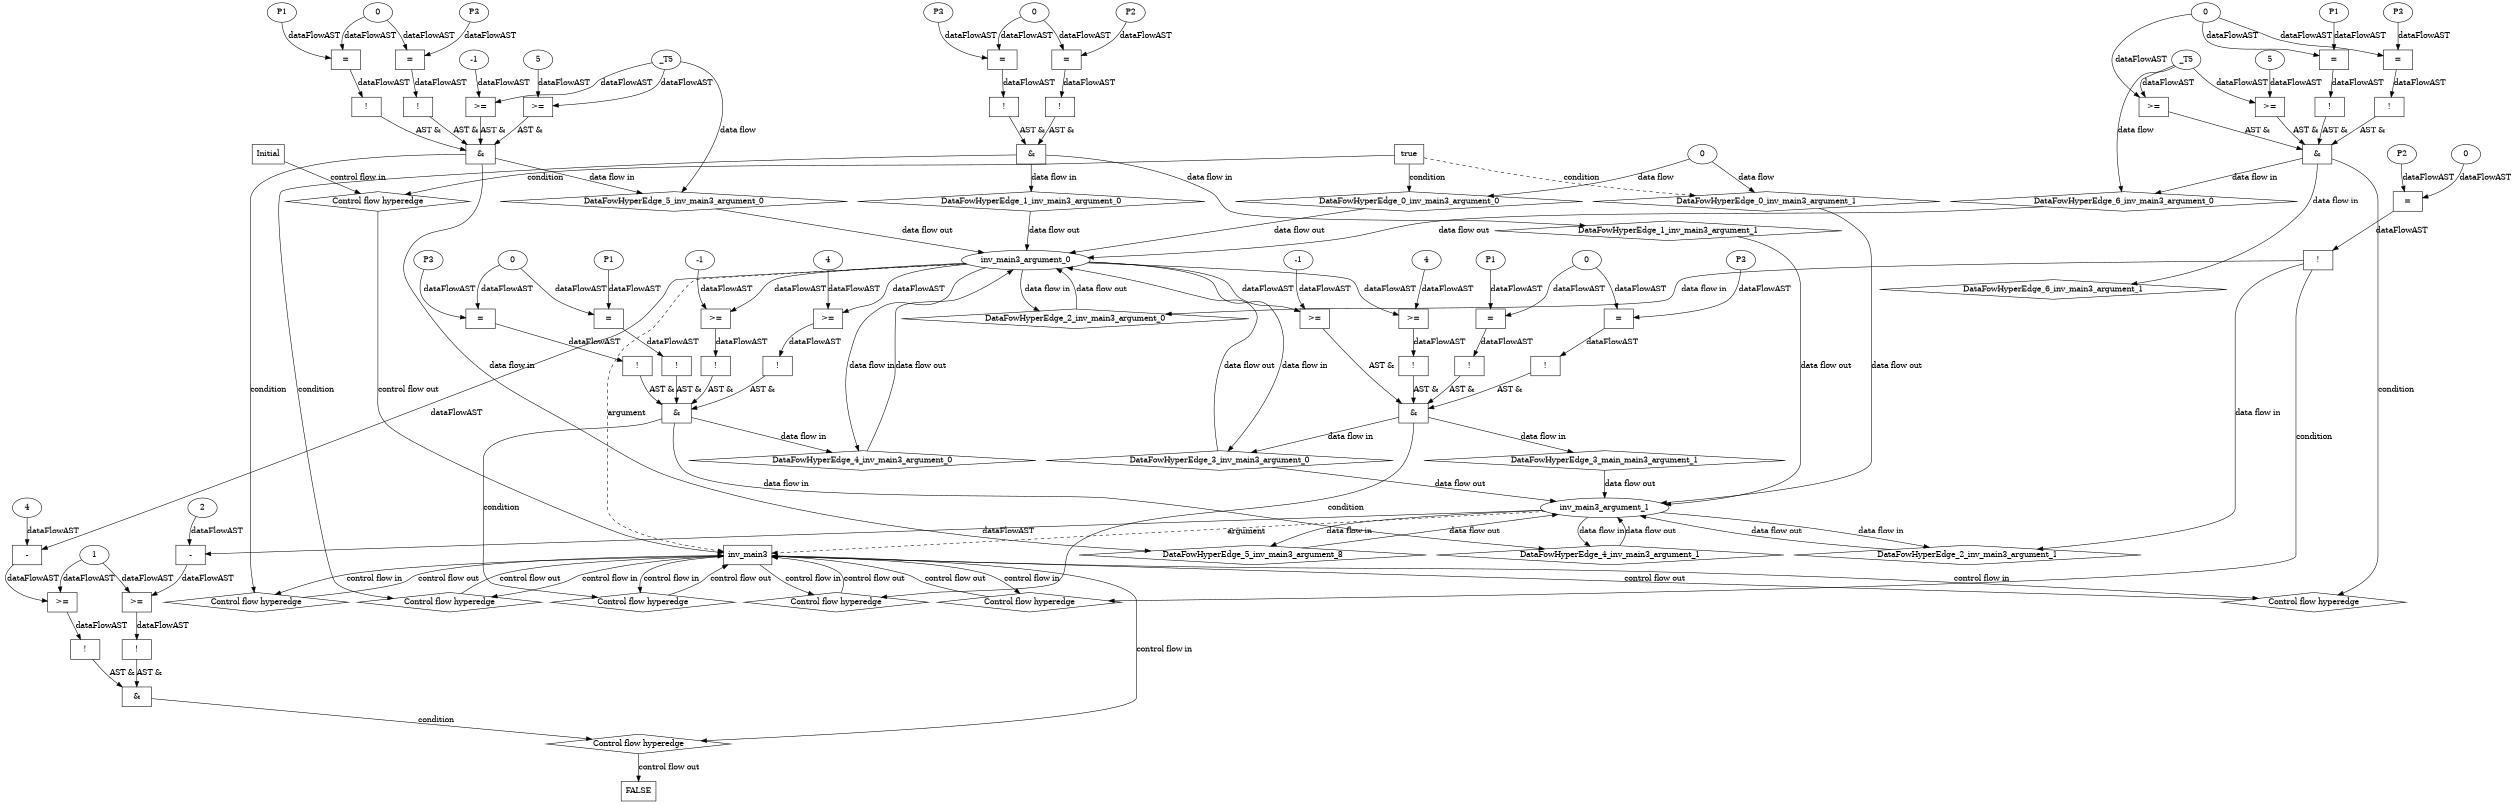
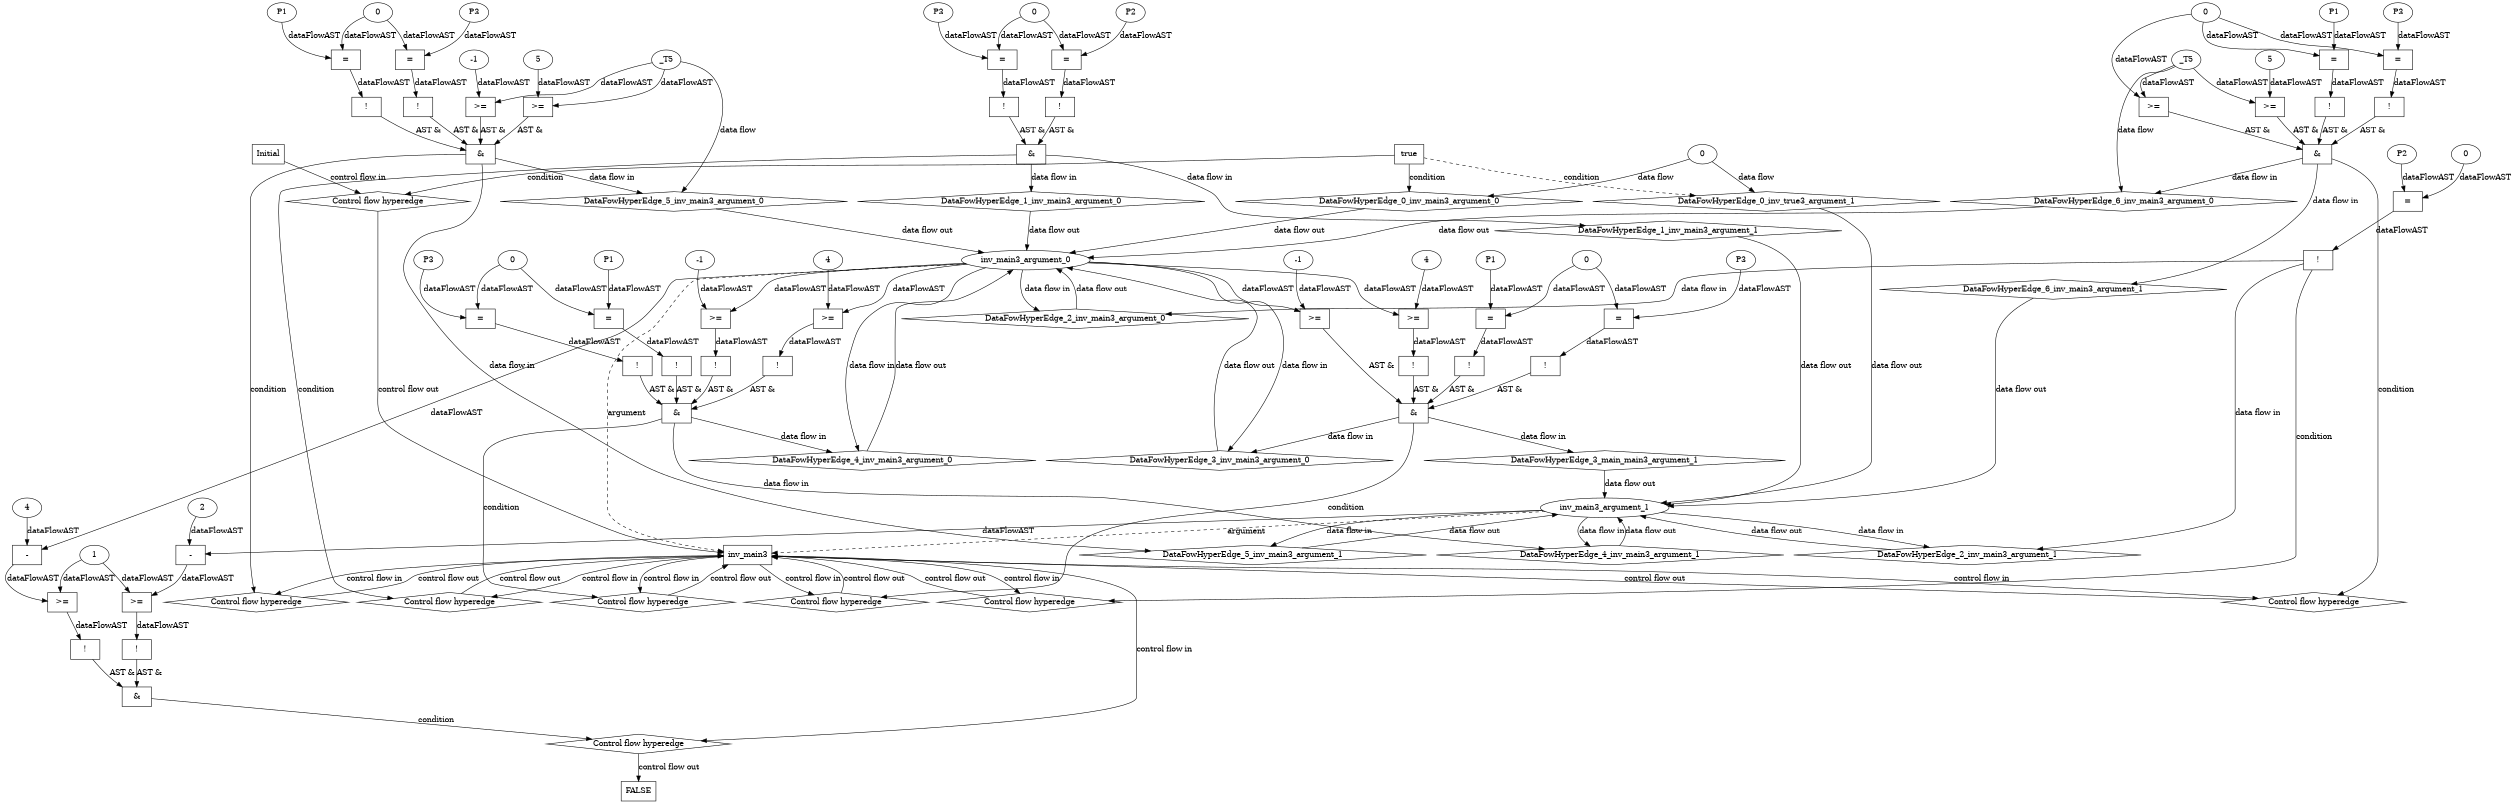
node "DataFowHyperEdge_0_inv_main3_argument_1": label "DataFowHyperEdge_0_inv_main3_argument_1" -> "DataFowHyperEdge_0_inv_true3_argument_1"
edge "DataFowHyperEdge_3_inv_main3_argument_0" -> "inv_main3_argument_1": now "DataFowHyperEdge_6_inv_main3_argument_1" -> "inv_main3_argument_1"
node "DataFowHyperEdge_5_inv_main3_argument_8": label "DataFowHyperEdge_5_inv_main3_argument_8" -> "DataFowHyperEdge_5_inv_main3_argument_1"
